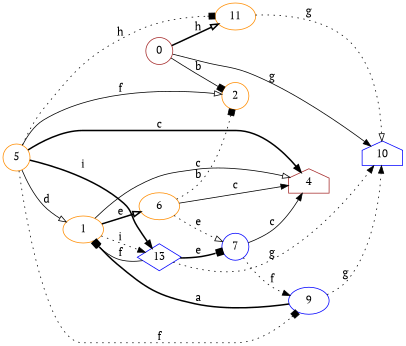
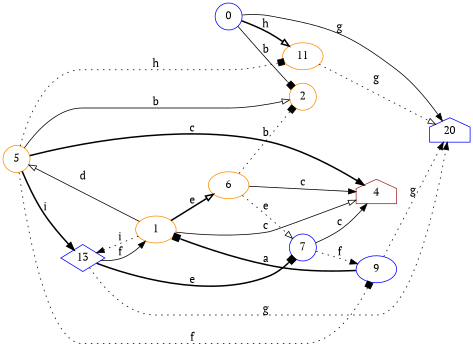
node "0": color brown -> blue
edge "5" -> "2": label "f" -> "b"
node "10": label "10" -> "20"
edge "5" -> "1": reversed
